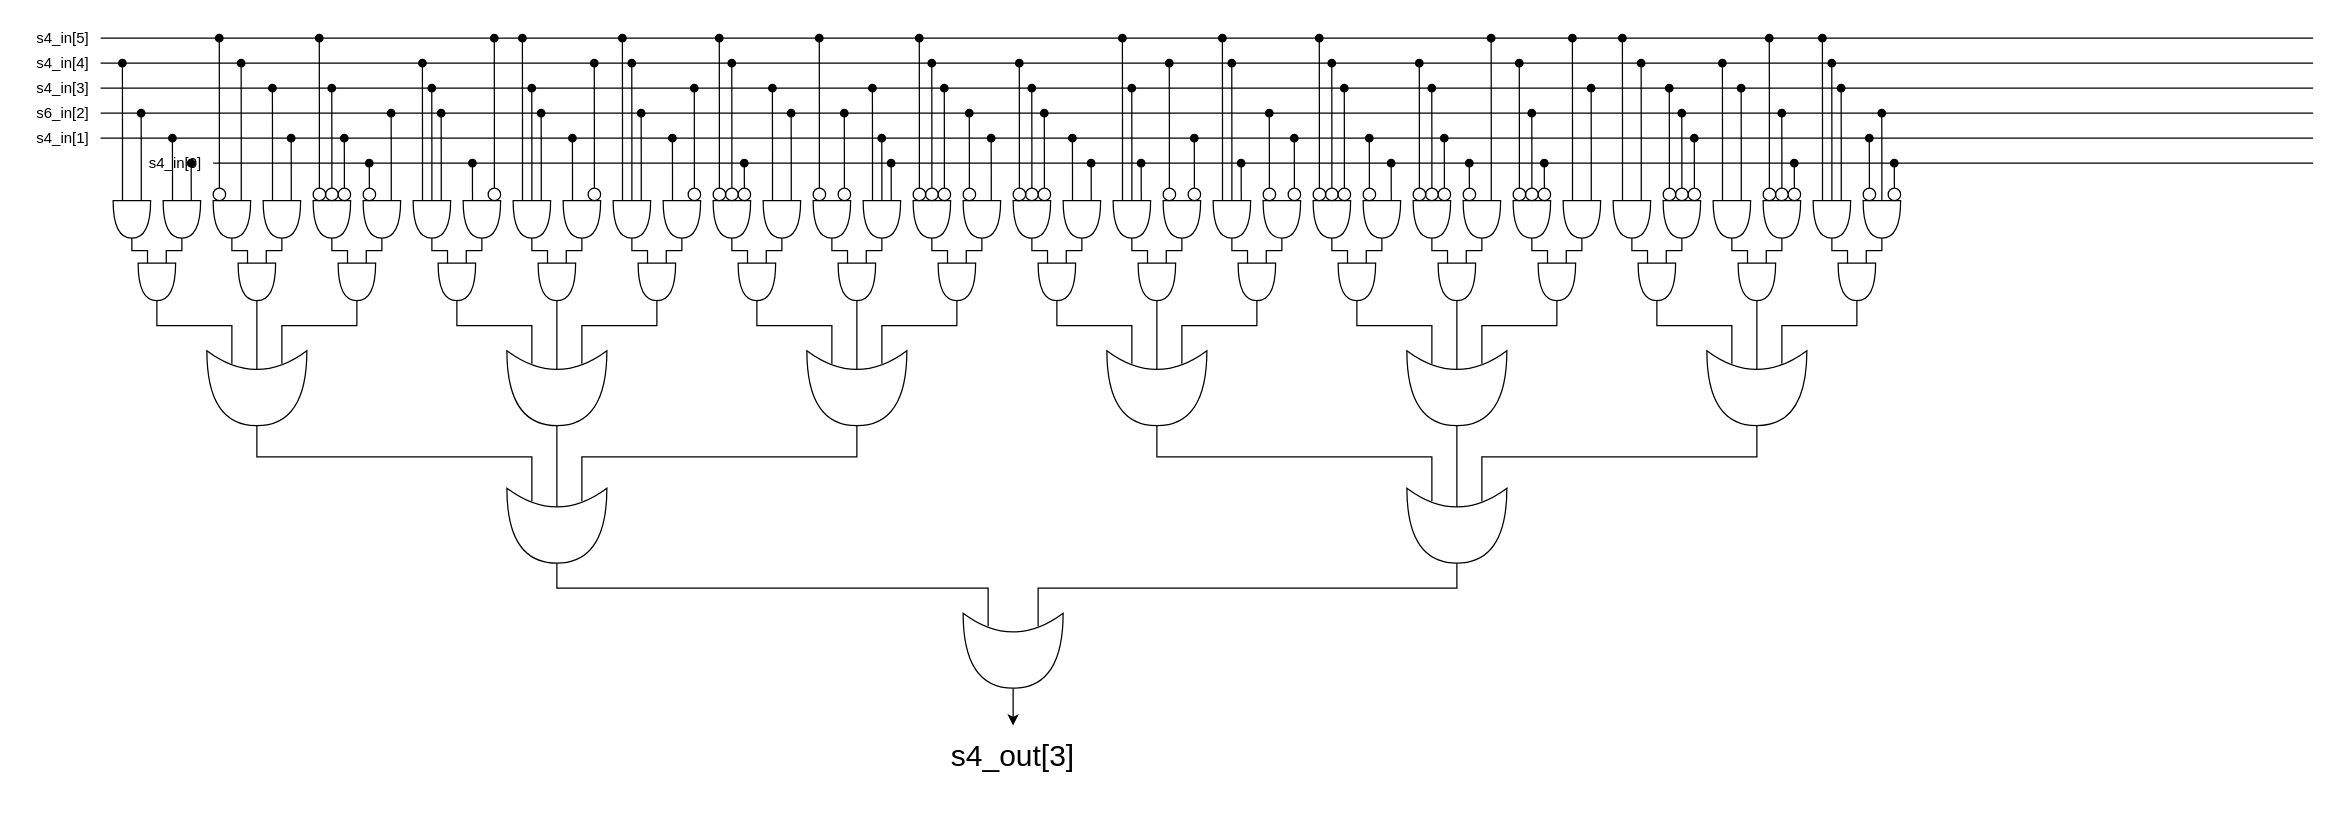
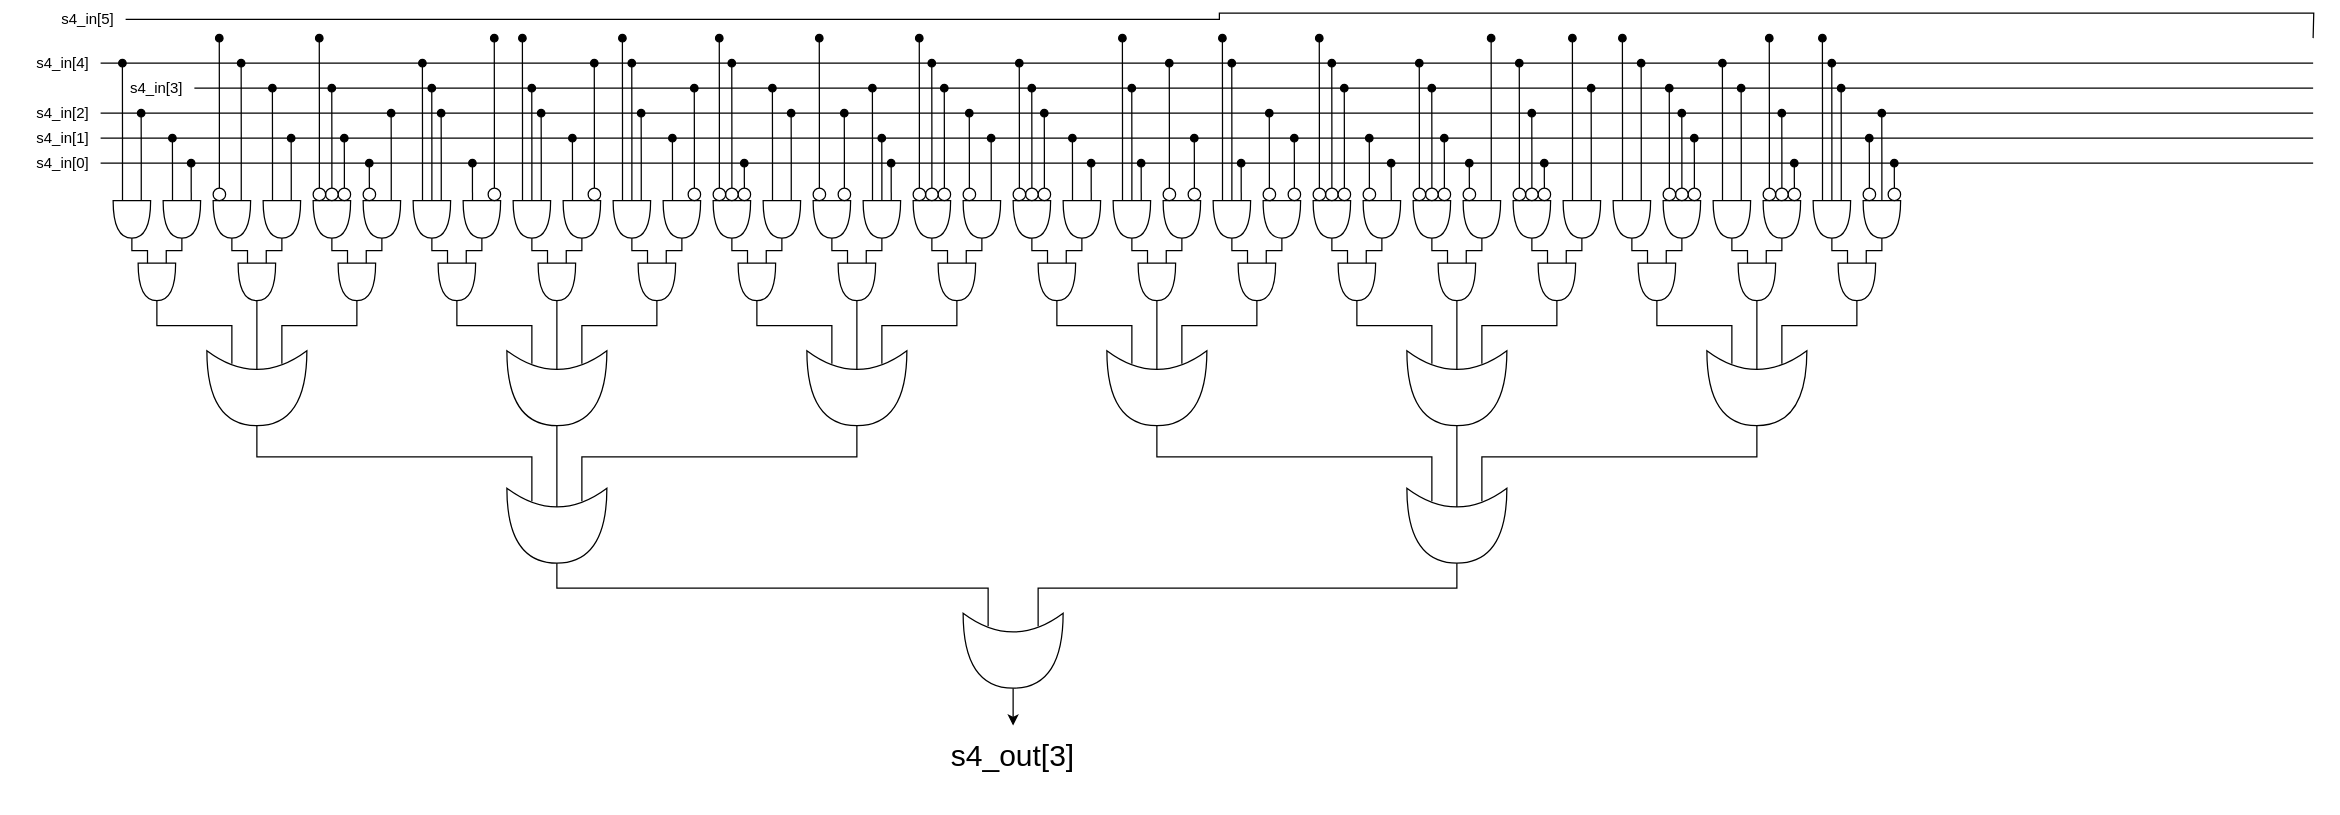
node "s4_in[5]": moved (63, 38) -> (88, 19)
node "s4_in[3]": moved (63, 88) -> (157, 88)
node "s6_in[2]": label "s6_in[2]" -> "s4_in[2]"
node "s4_in[0]": moved (176, 163) -> (63, 163)
